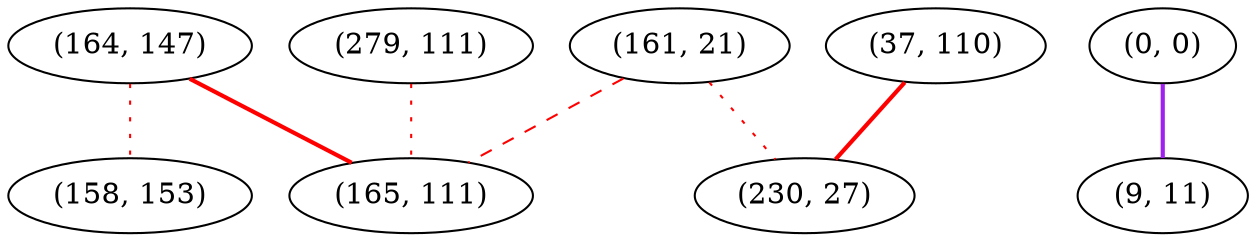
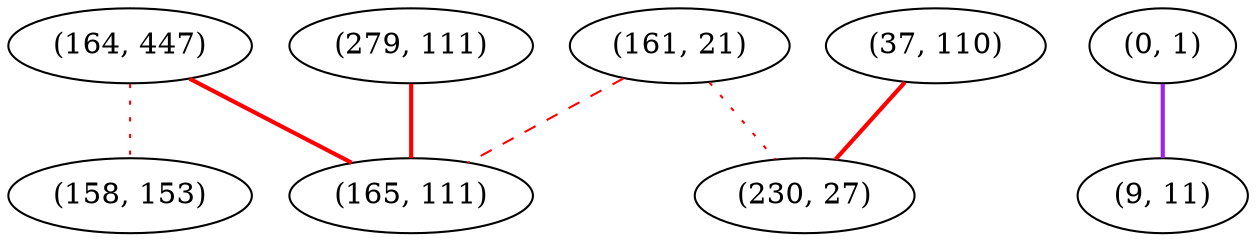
node "(164, 147)": label "(164, 147)" -> "(164, 447)"
node "(0, 0)": label "(0, 0)" -> "(0, 1)"
edge "(279, 111)" -- "(165, 111)": style dotted -> bold
